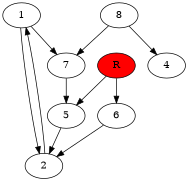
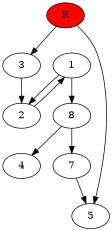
edge "1" -> "7": now "1" -> "8"
node "6": label "6" -> "3"
edge "5" -> "2": removed
